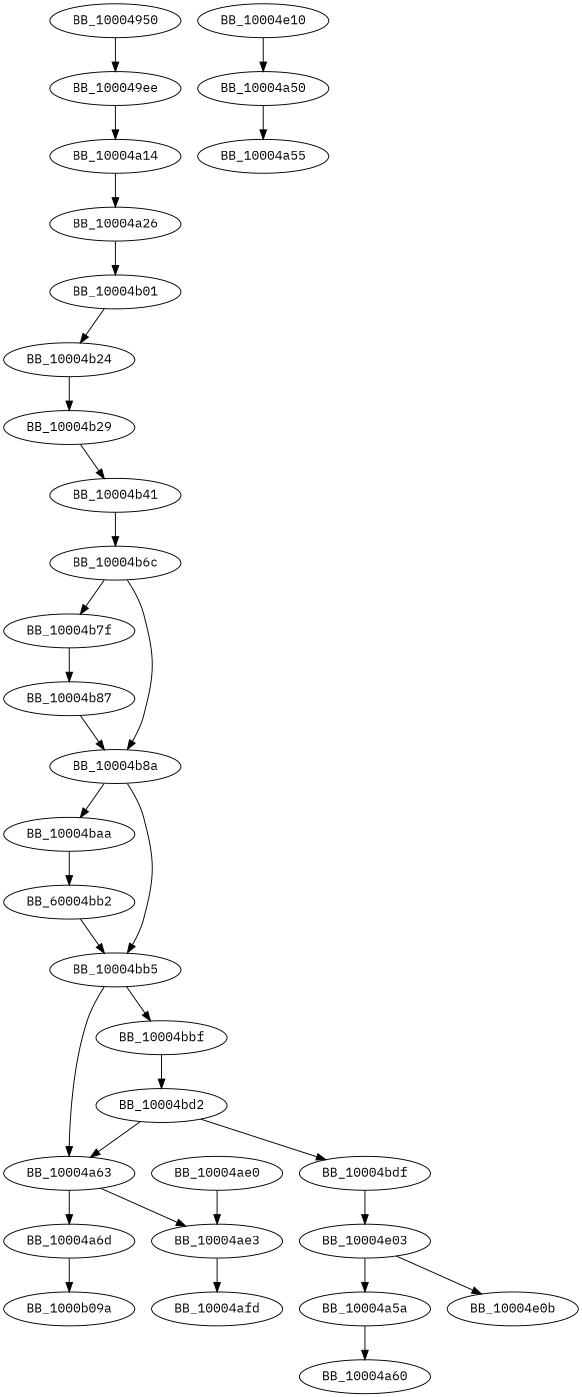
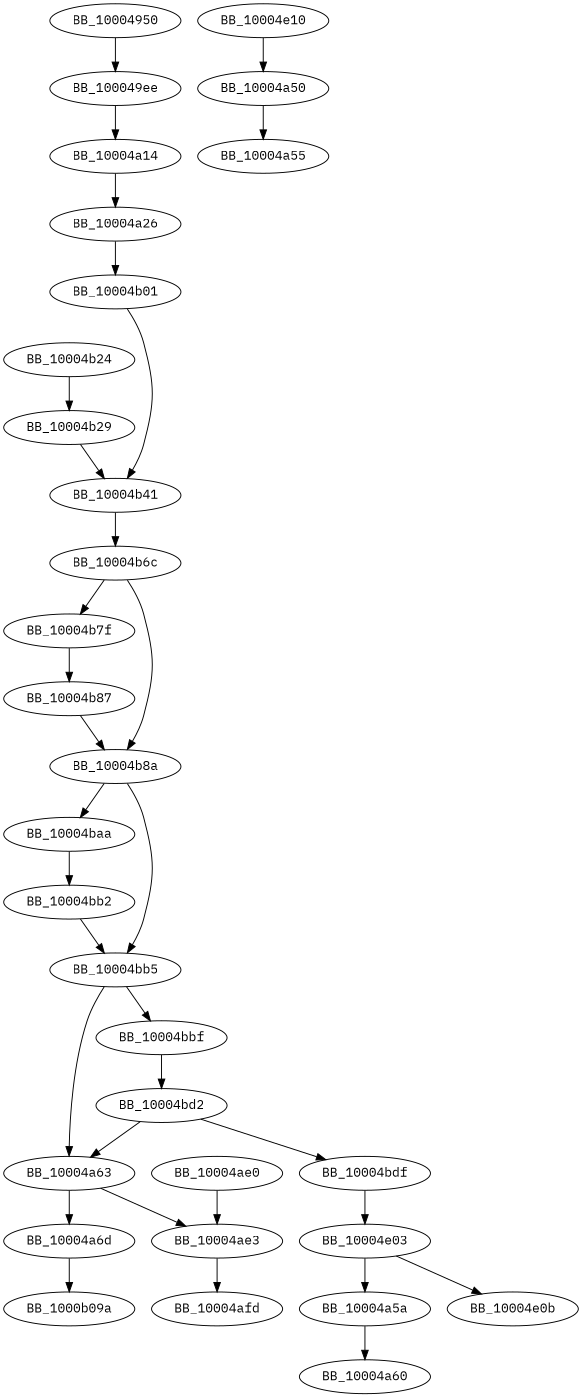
edge "BB_10004b01" -> "BB_10004b24": now "BB_10004b01" -> "BB_10004b41"
node "BB_60004bb2": label "BB_60004bb2" -> "BB_10004bb2"
